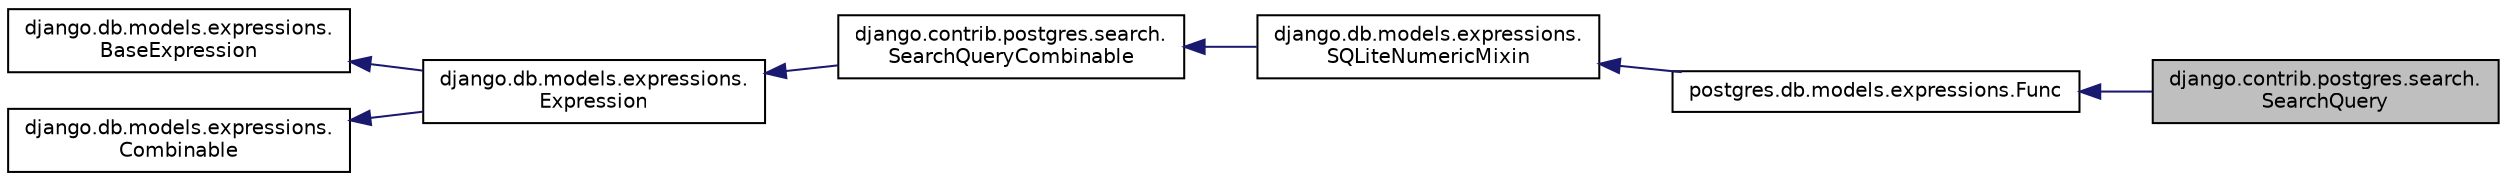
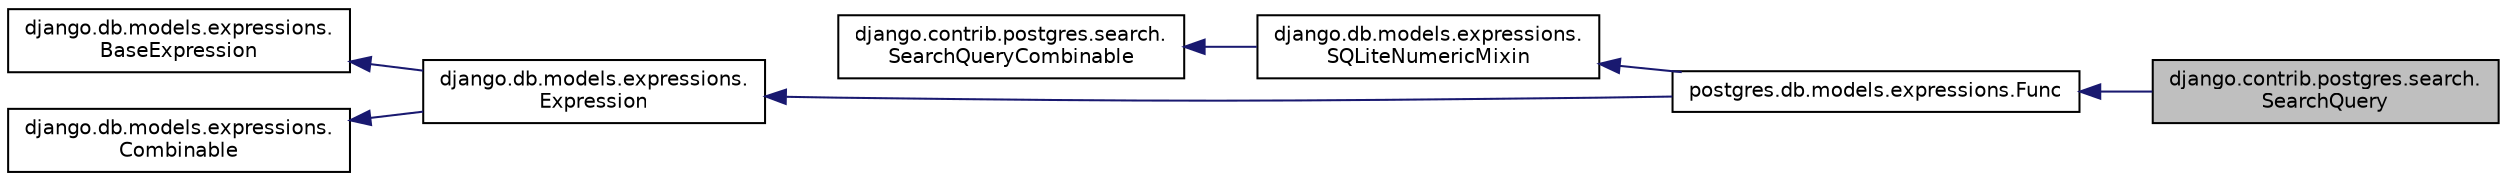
edge "django.contrib.postgres.search. SearchQueryCombinable" -> "django.db.models.expressions. Expression": now "postgres.db.models.expressions.Func" -> "django.db.models.expressions. Expression"
